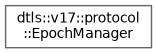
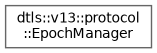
node "dtls::v17::protocol ::EpochManager": label "dtls::v17::protocol ::EpochManager" -> "dtls::v13::protocol ::EpochManager"
